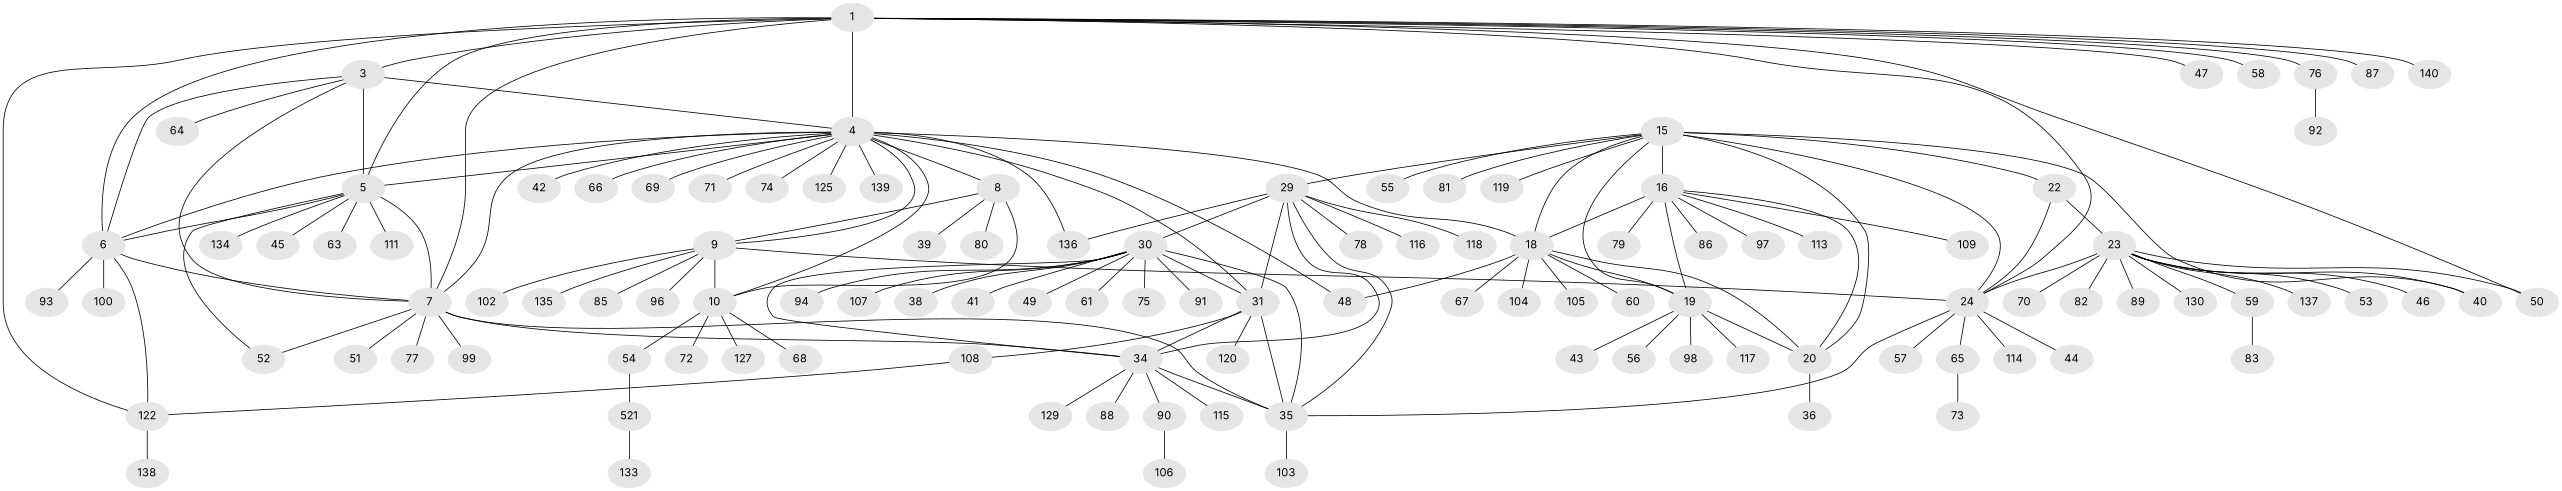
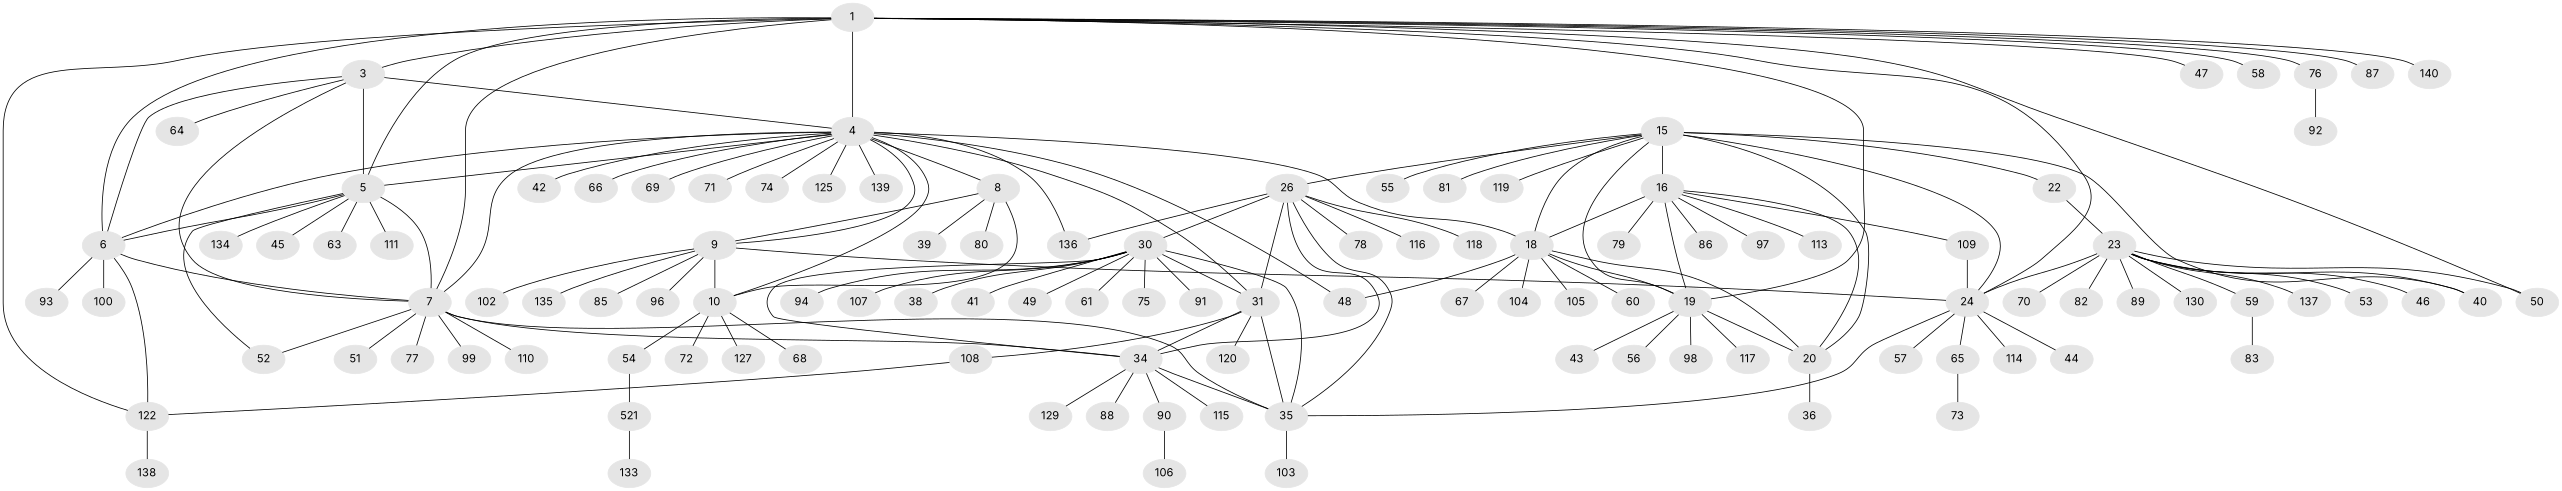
edge "1" -- "19": added
node "29": label "29" -> "26"
edge "22" -- "24": now "109" -- "24"
node "110": added
